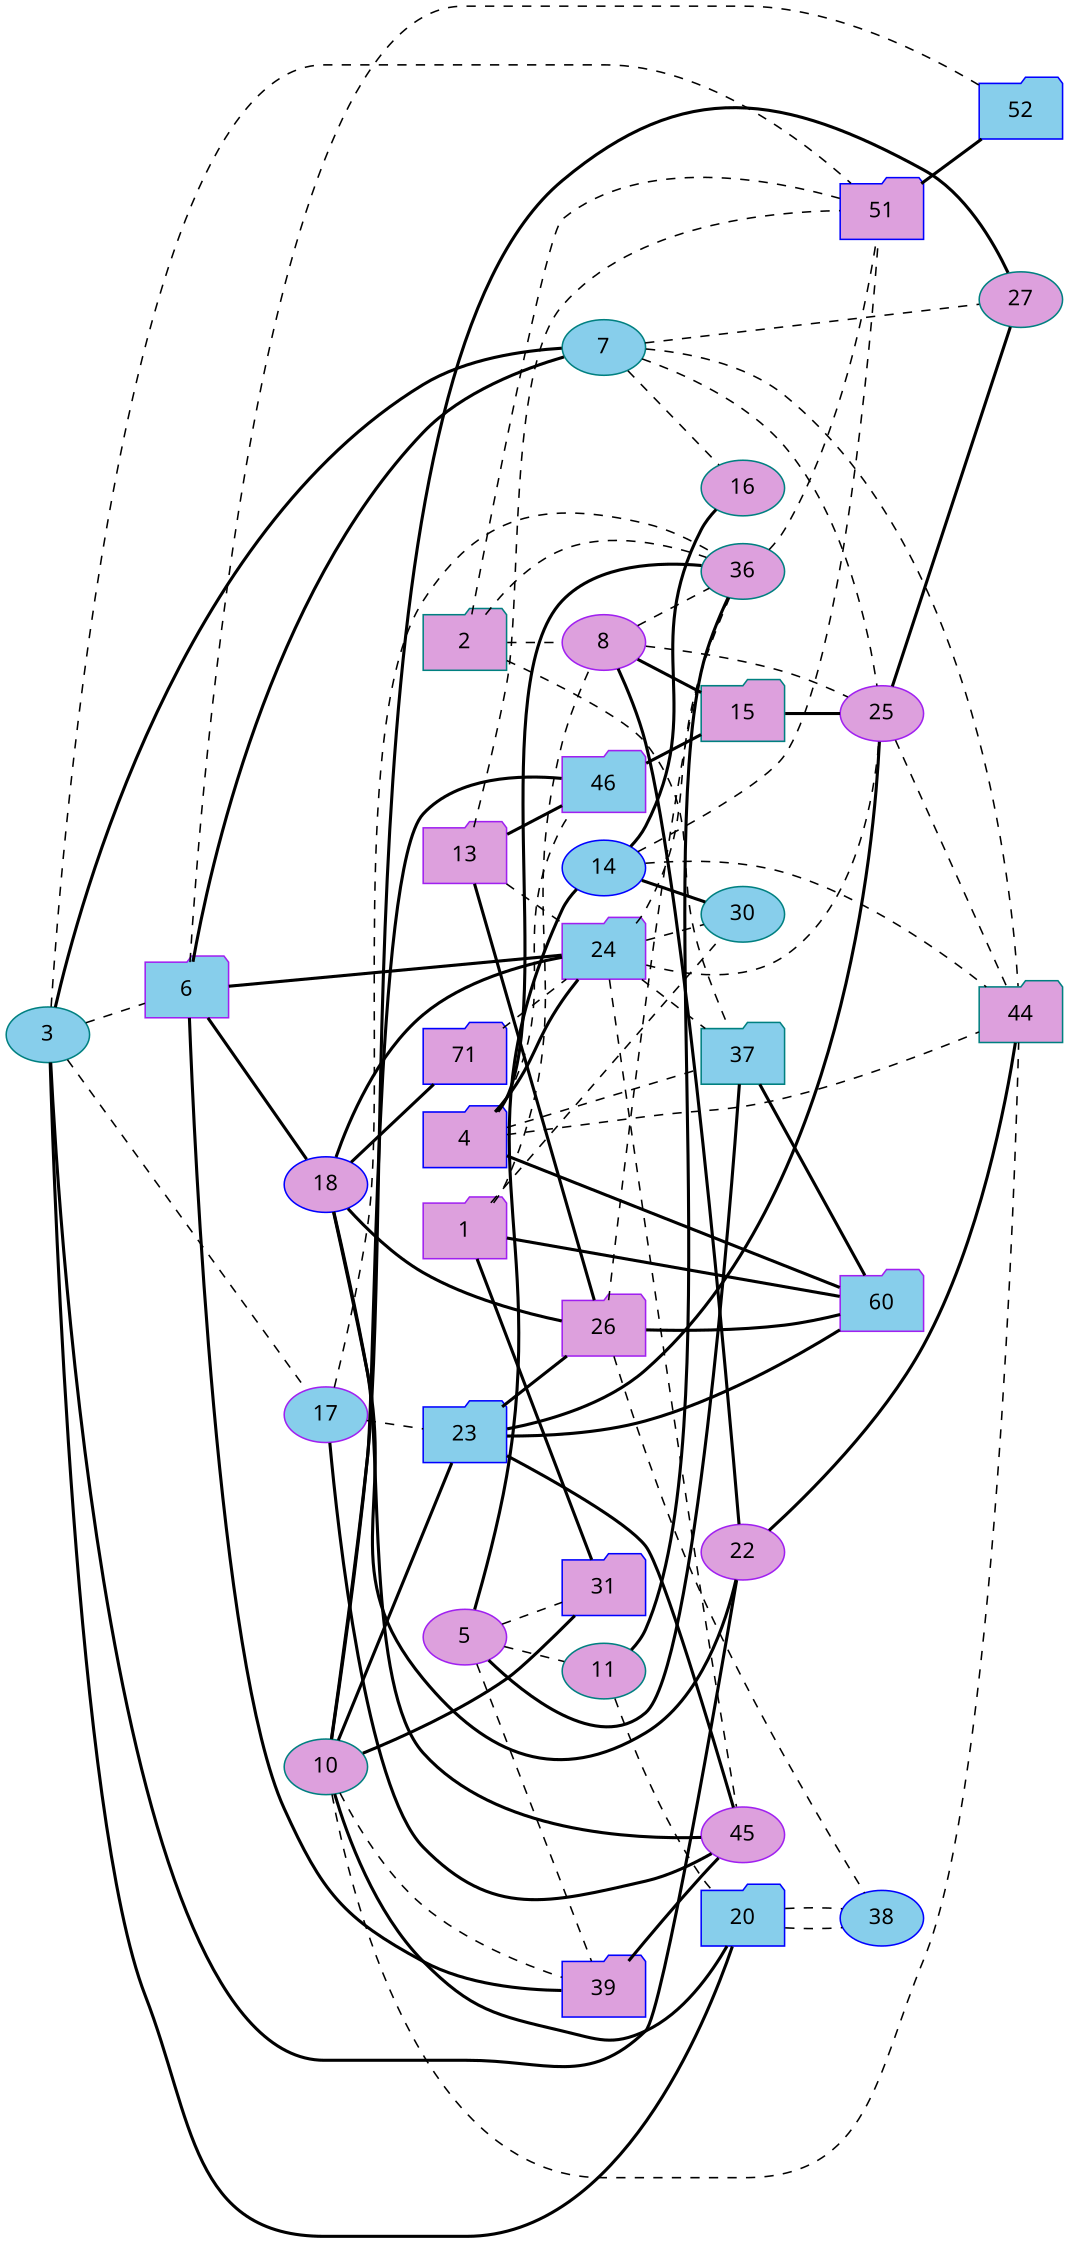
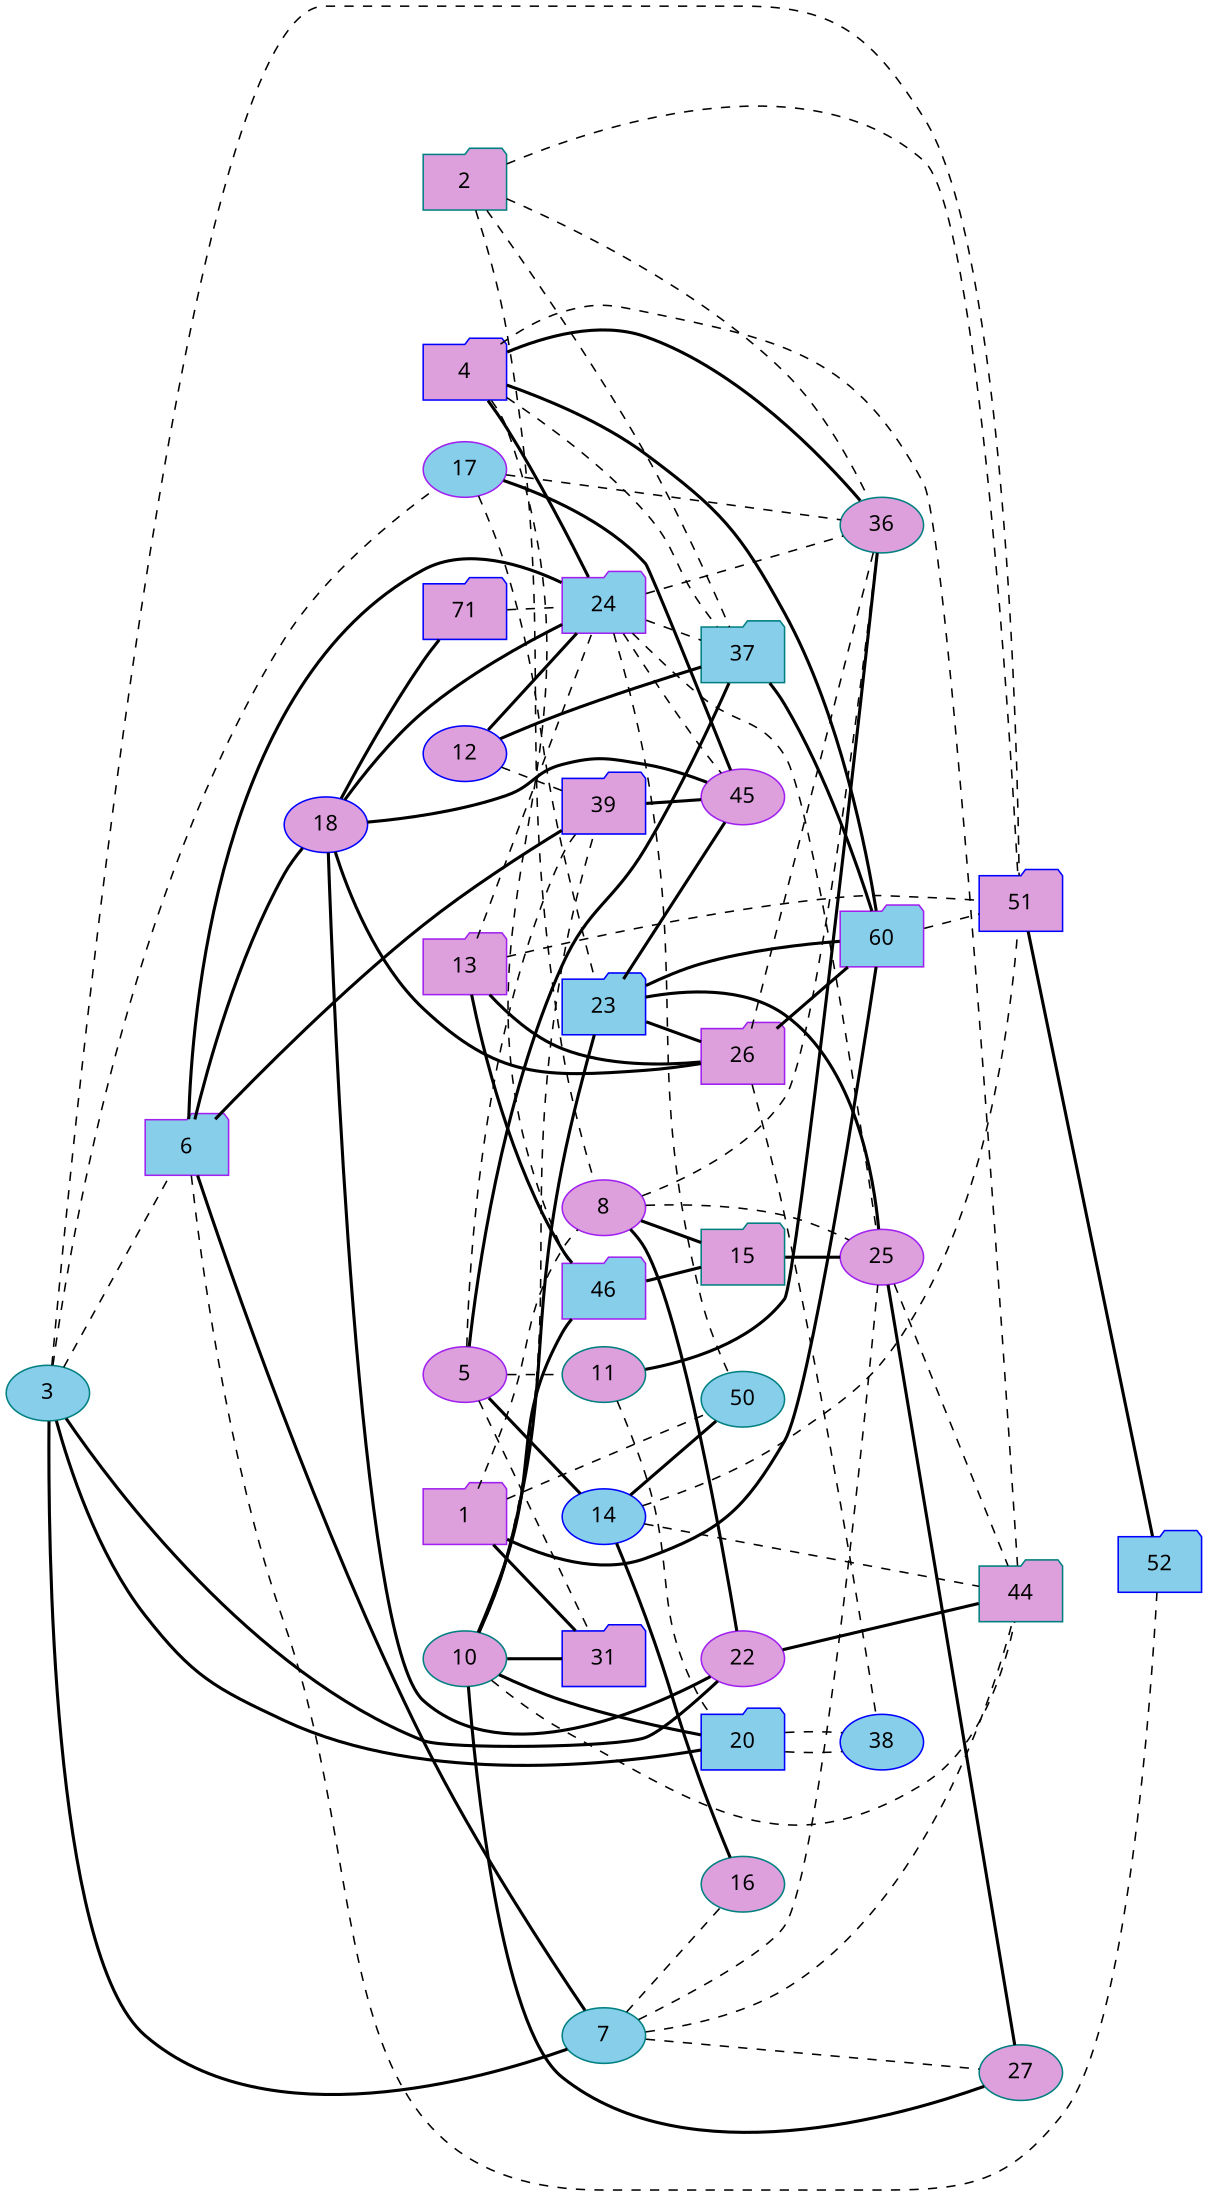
edge "51" -- "36": now "51" -- "60"
node "12": added
node "30": label "30" -> "50"
